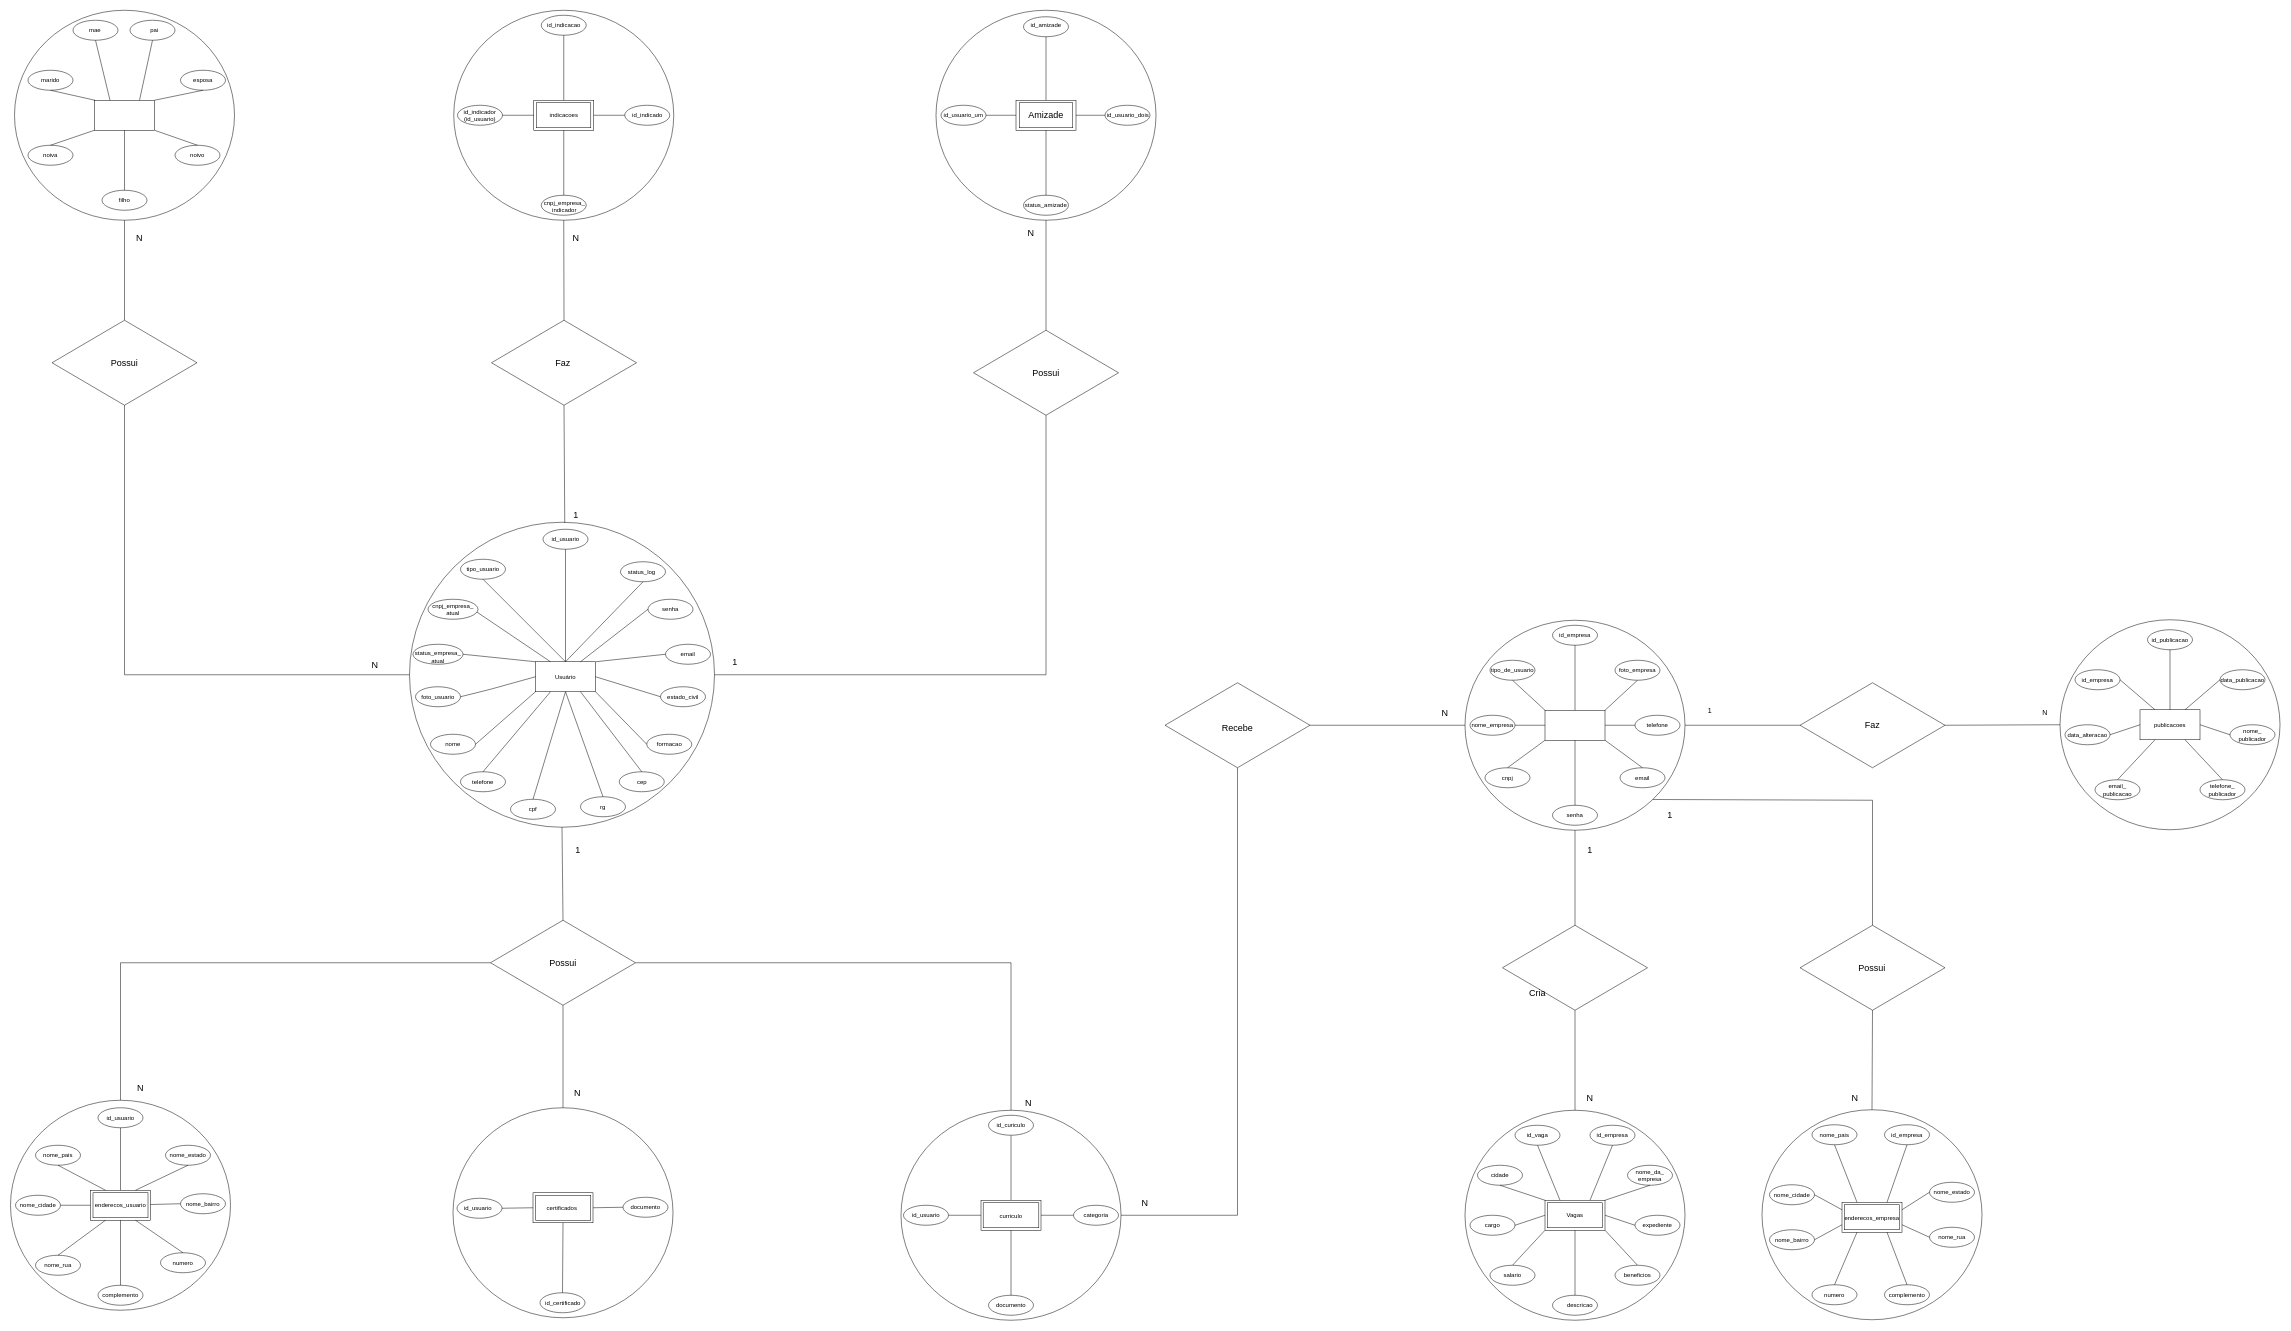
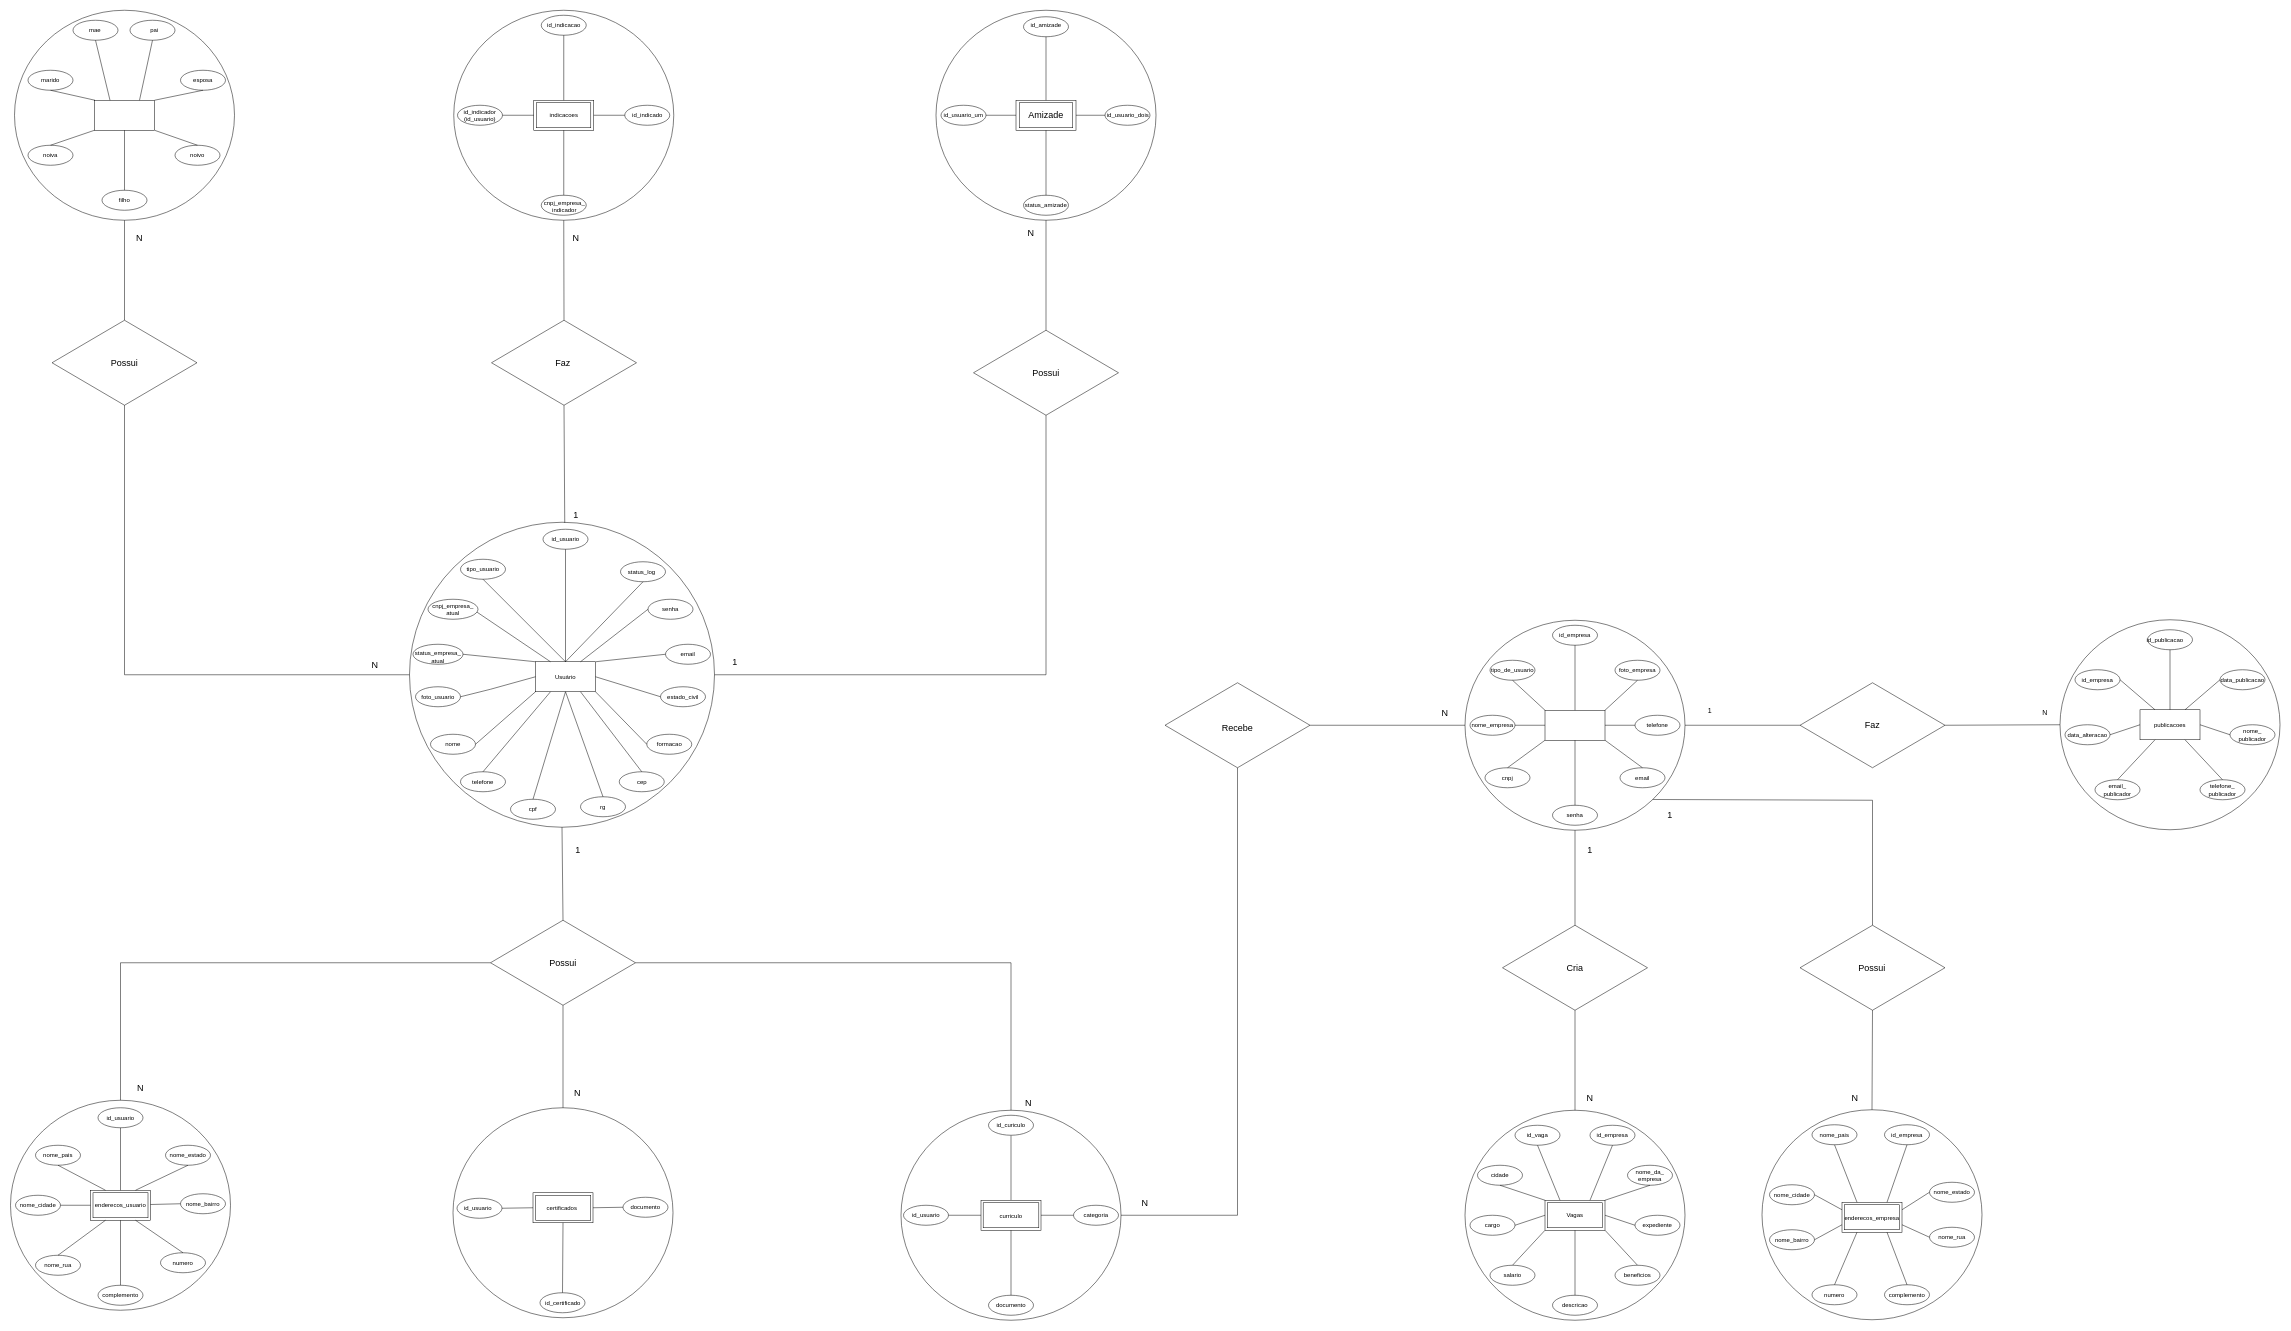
node "id_publicacao": moved (2170, 640) -> (2165, 640)
node "email_ publicacao": label "email_ publicacao" -> "email_ publicador"
node "Cria": moved (1537, 993) -> (1575, 968)
node "descricao": moved (1580, 1305) -> (1575, 1305)
